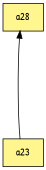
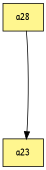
edge "a23" -> "a28": reversed
